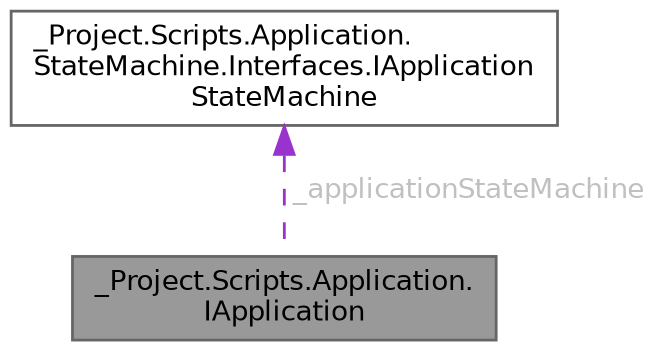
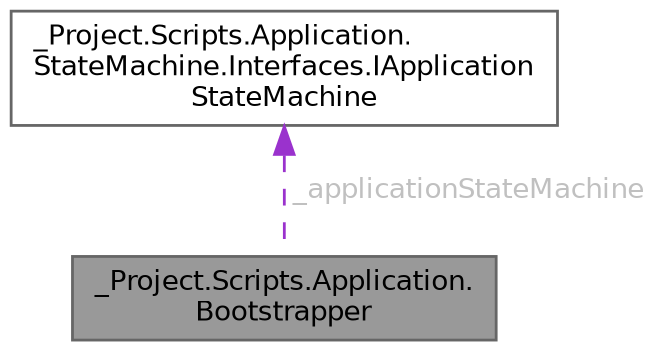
node "_Project.Scripts.Application. IApplication": label "_Project.Scripts.Application. IApplication" -> "_Project.Scripts.Application. Bootstrapper"
